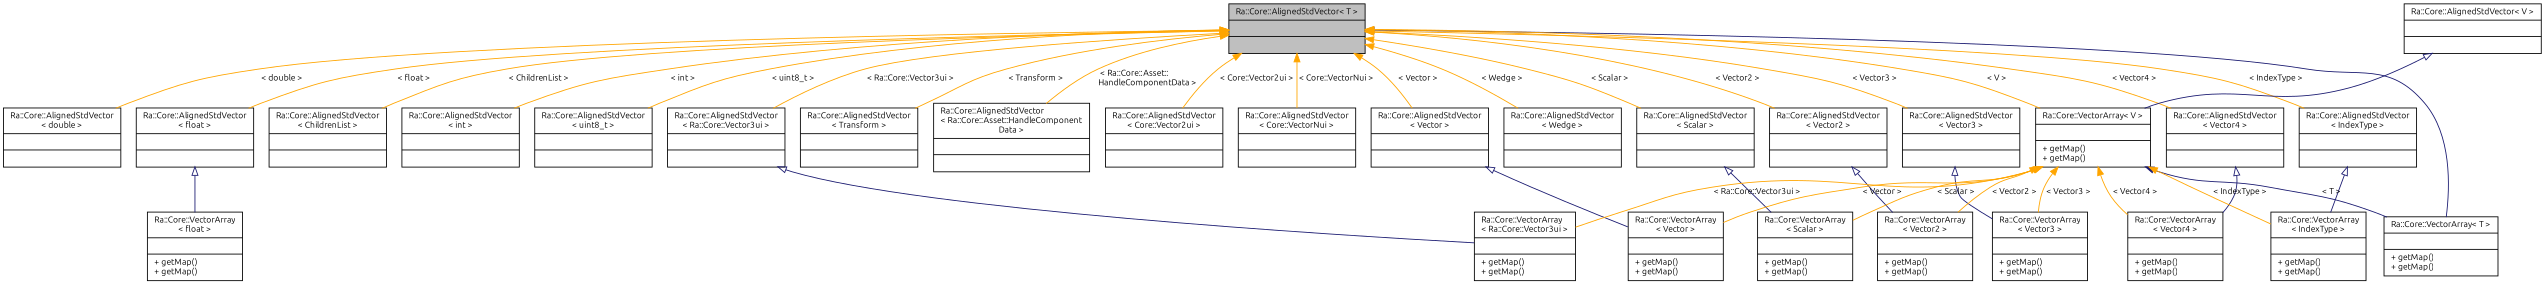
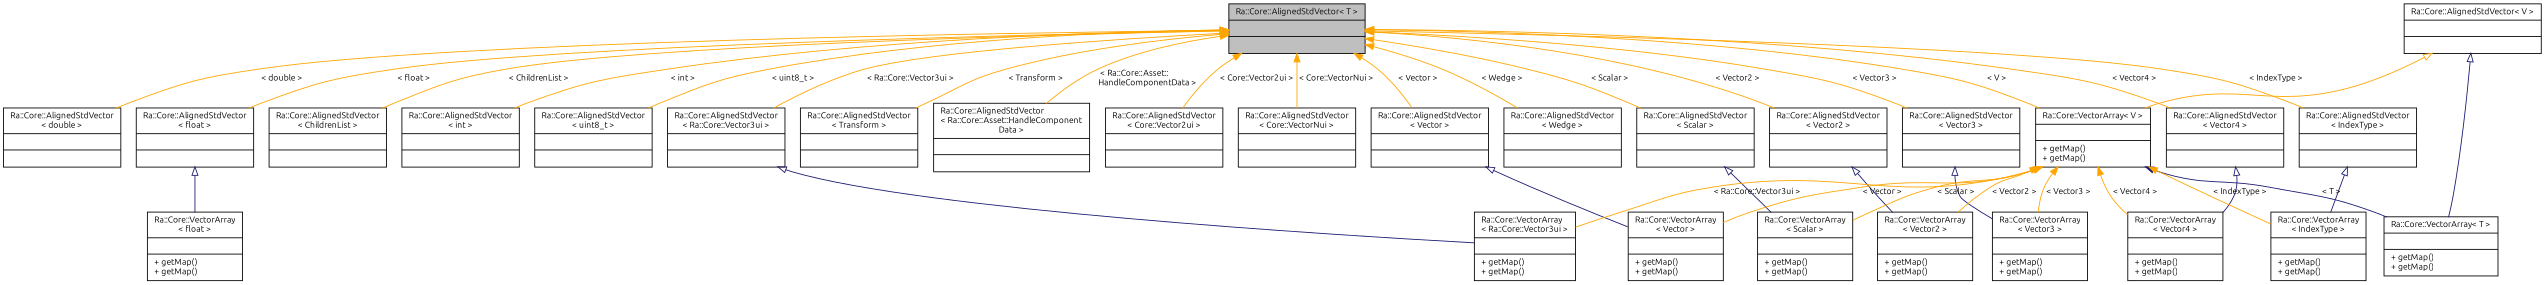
edge "Ra::Core::VectorArray< T >" -> "Ra::Core::AlignedStdVector< T >": now "Ra::Core::VectorArray< T >" -> "Ra::Core::AlignedStdVector< V >"
edge "Ra::Core::VectorArray< V >" -> "Ra::Core::AlignedStdVector< V >": color midnightblue -> orange
